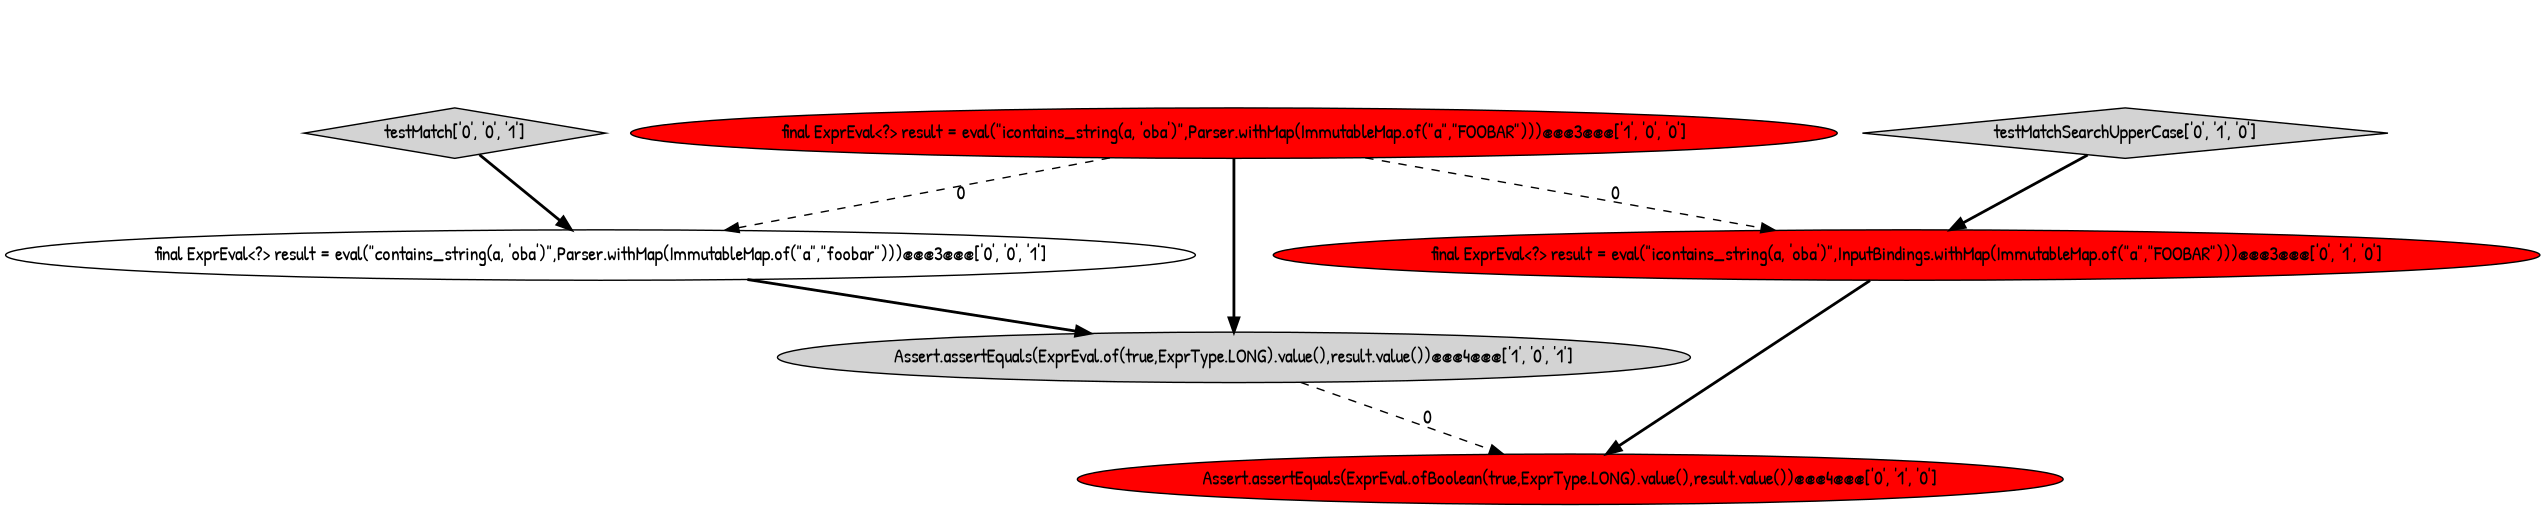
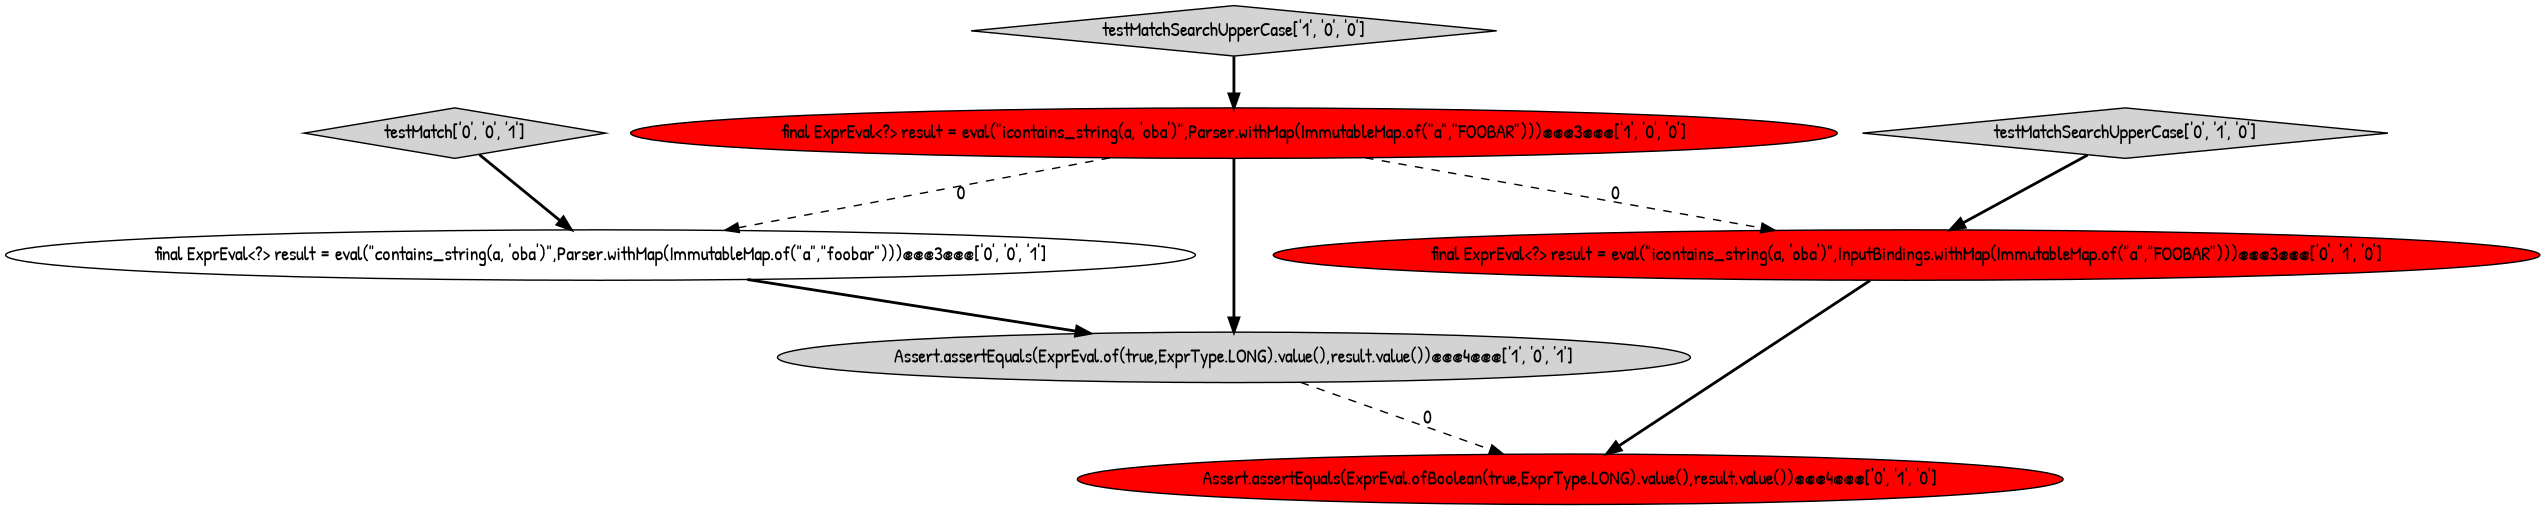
node "testMatchSearchUpperCase['1', '0', '0']": added
